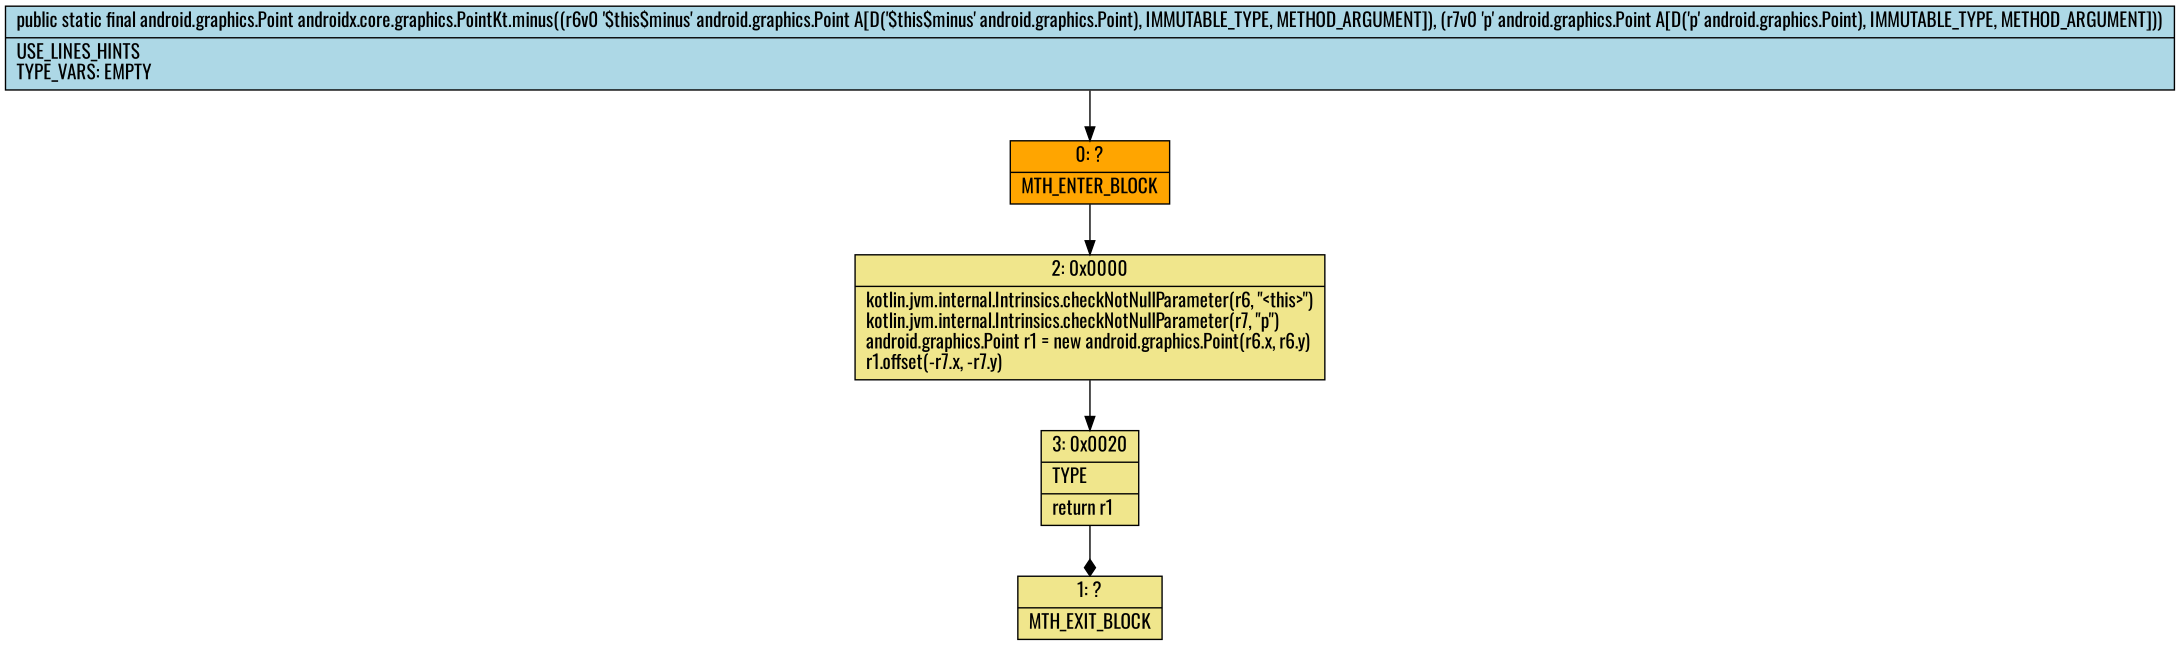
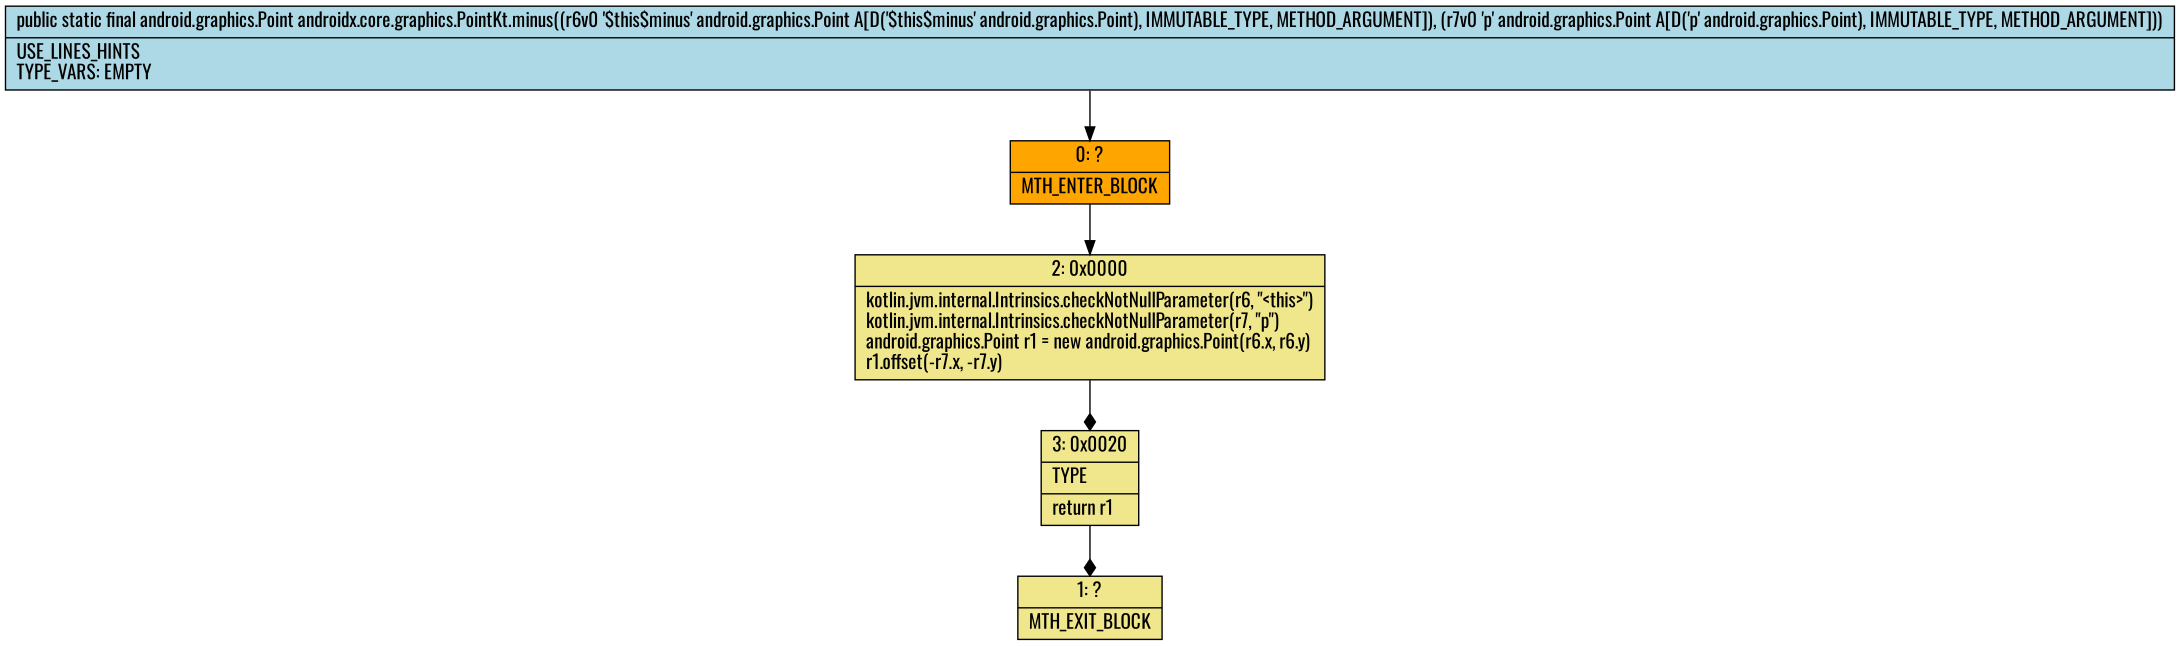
edge "2: 0x0000" -> "3: 0x0020": arrowhead normal -> diamond
